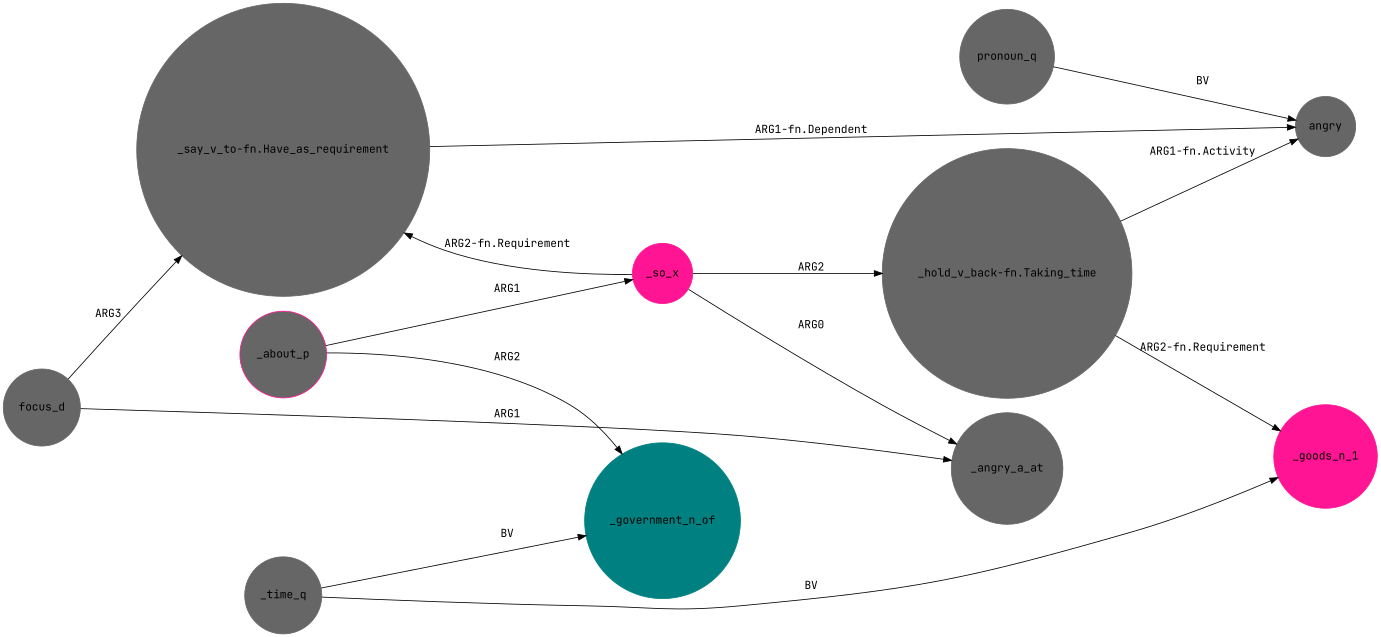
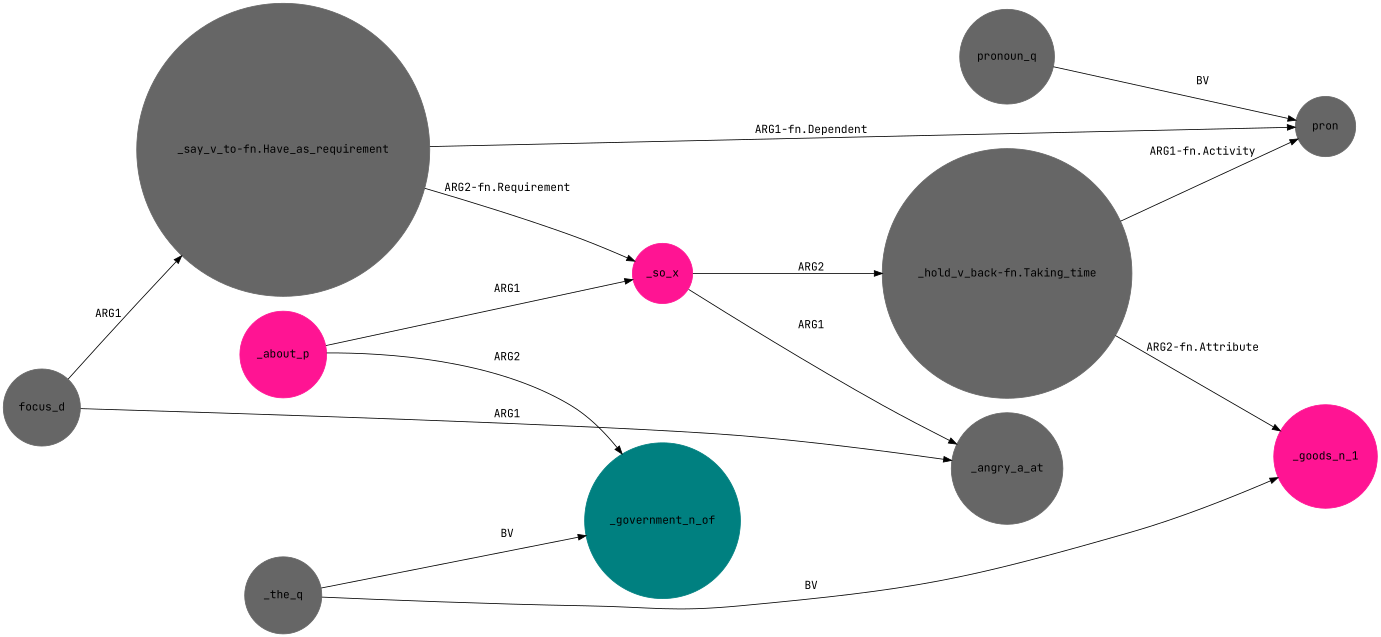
node "angry": label "angry" -> "pron"
edge "_so_x" -> "_say_v_to-fn.Have_as_requirement": reversed
edge "focus_d" -> "_say_v_to-fn.Have_as_requirement": label "ARG3" -> "ARG1"
edge "_so_x" -> "_angry_a_at": label "ARG0" -> "ARG1"
edge "_hold_v_back-fn.Taking_time" -> "_goods_n_1": label "ARG2-fn.Requirement" -> "ARG2-fn.Attribute"
node "_about_p": fillcolor gray40 -> deeppink
node "_time_q": label "_time_q" -> "_the_q"
